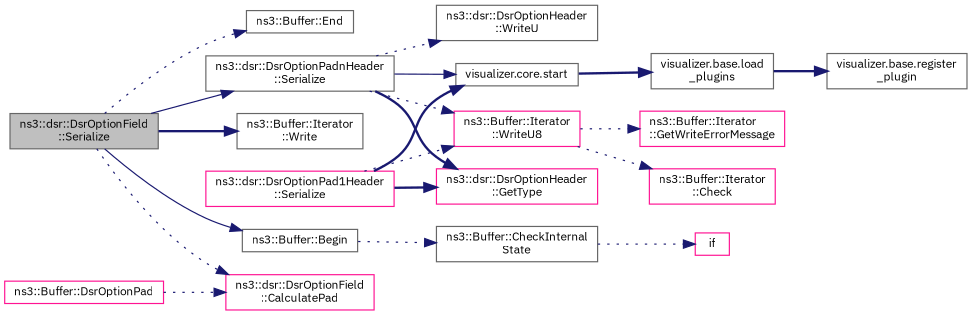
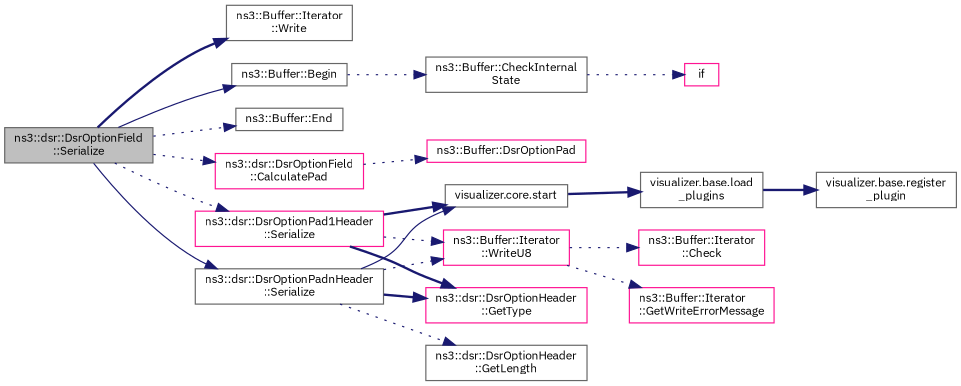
node "ns3::dsr::DsrOptionHeader ::WriteU": label "ns3::dsr::DsrOptionHeader ::WriteU" -> "ns3::dsr::DsrOptionHeader ::GetLength"
edge "ns3::dsr::DsrOptionField ::Serialize" -> "ns3::dsr::DsrOptionPad1Header ::Serialize": added
edge "ns3::Buffer::DsrOptionPad" -> "ns3::dsr::DsrOptionField ::CalculatePad": reversed
